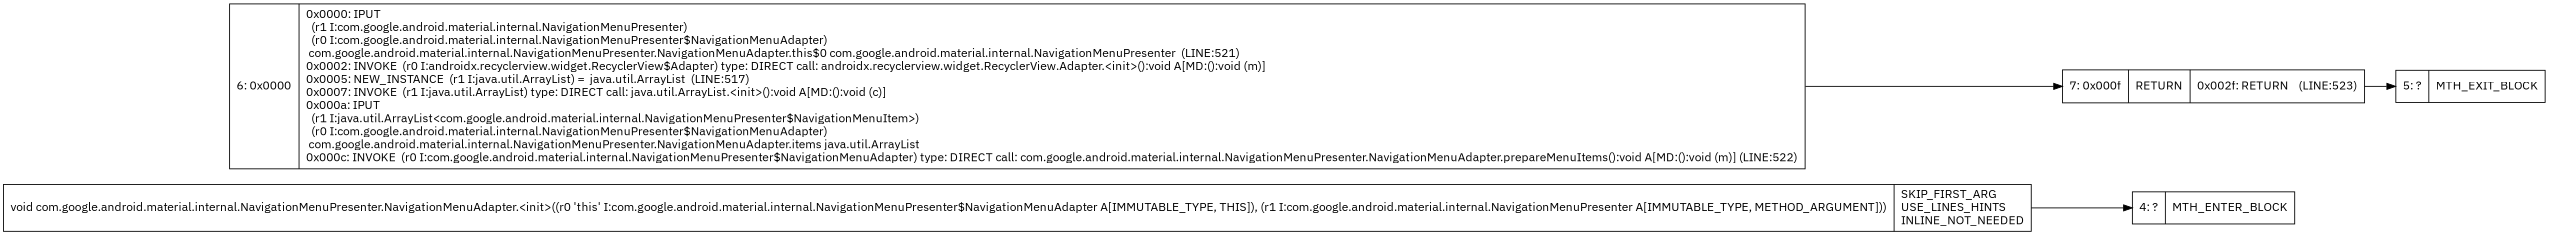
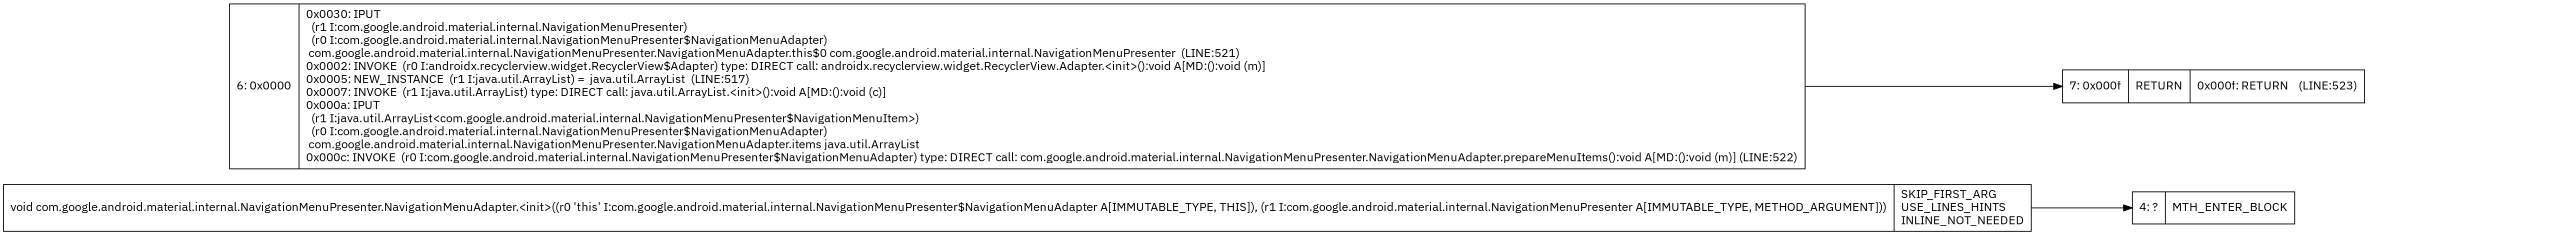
node "6: 0x0000": text "0x0000: IPUT" -> "0x0030: IPUT"
node "7: 0x000f": text "0x002f: RETURN    (LINE:523)" -> "0x000f: RETURN    (LINE:523)"
node "5: ?": removed
